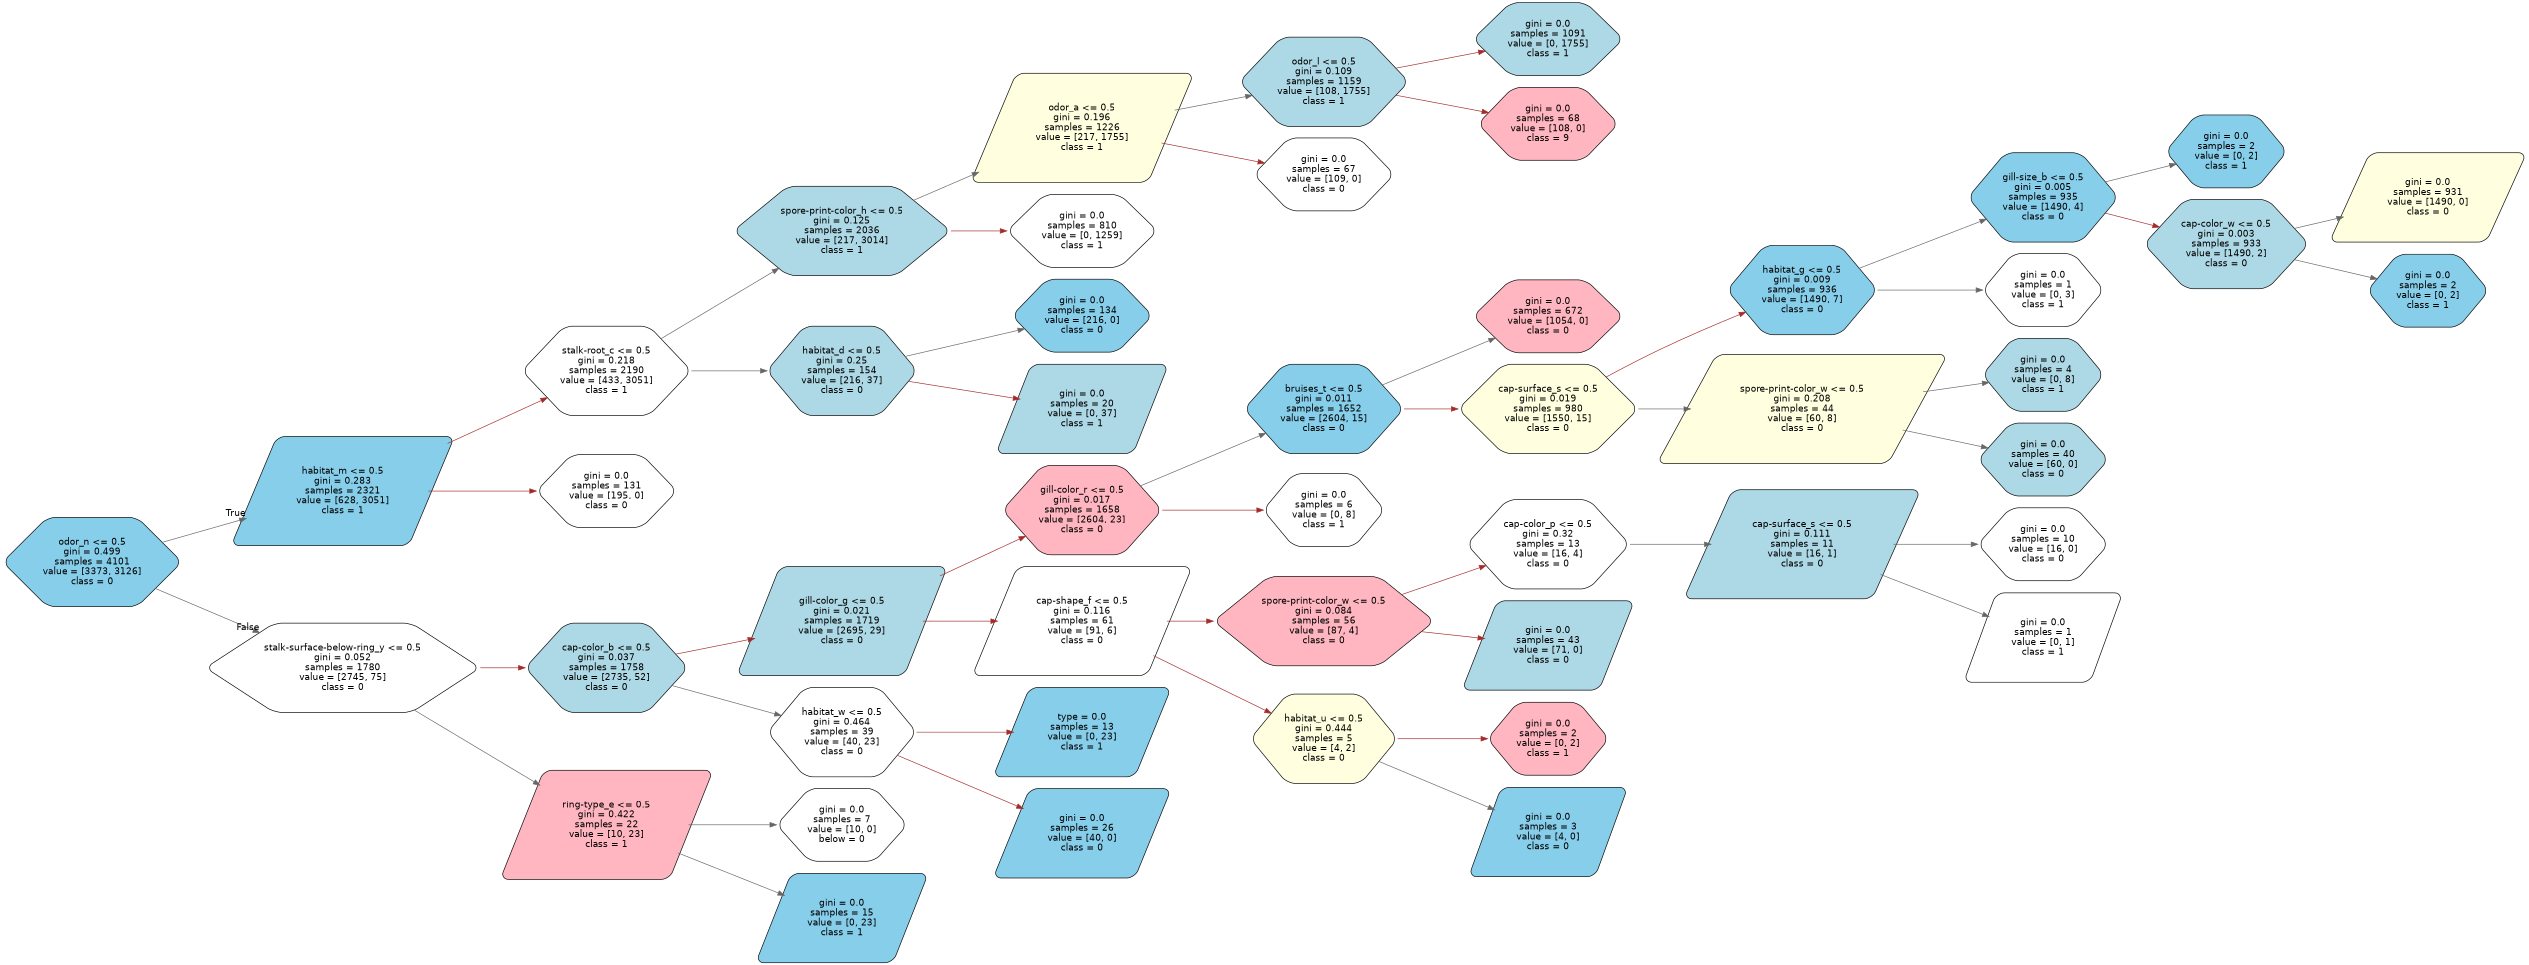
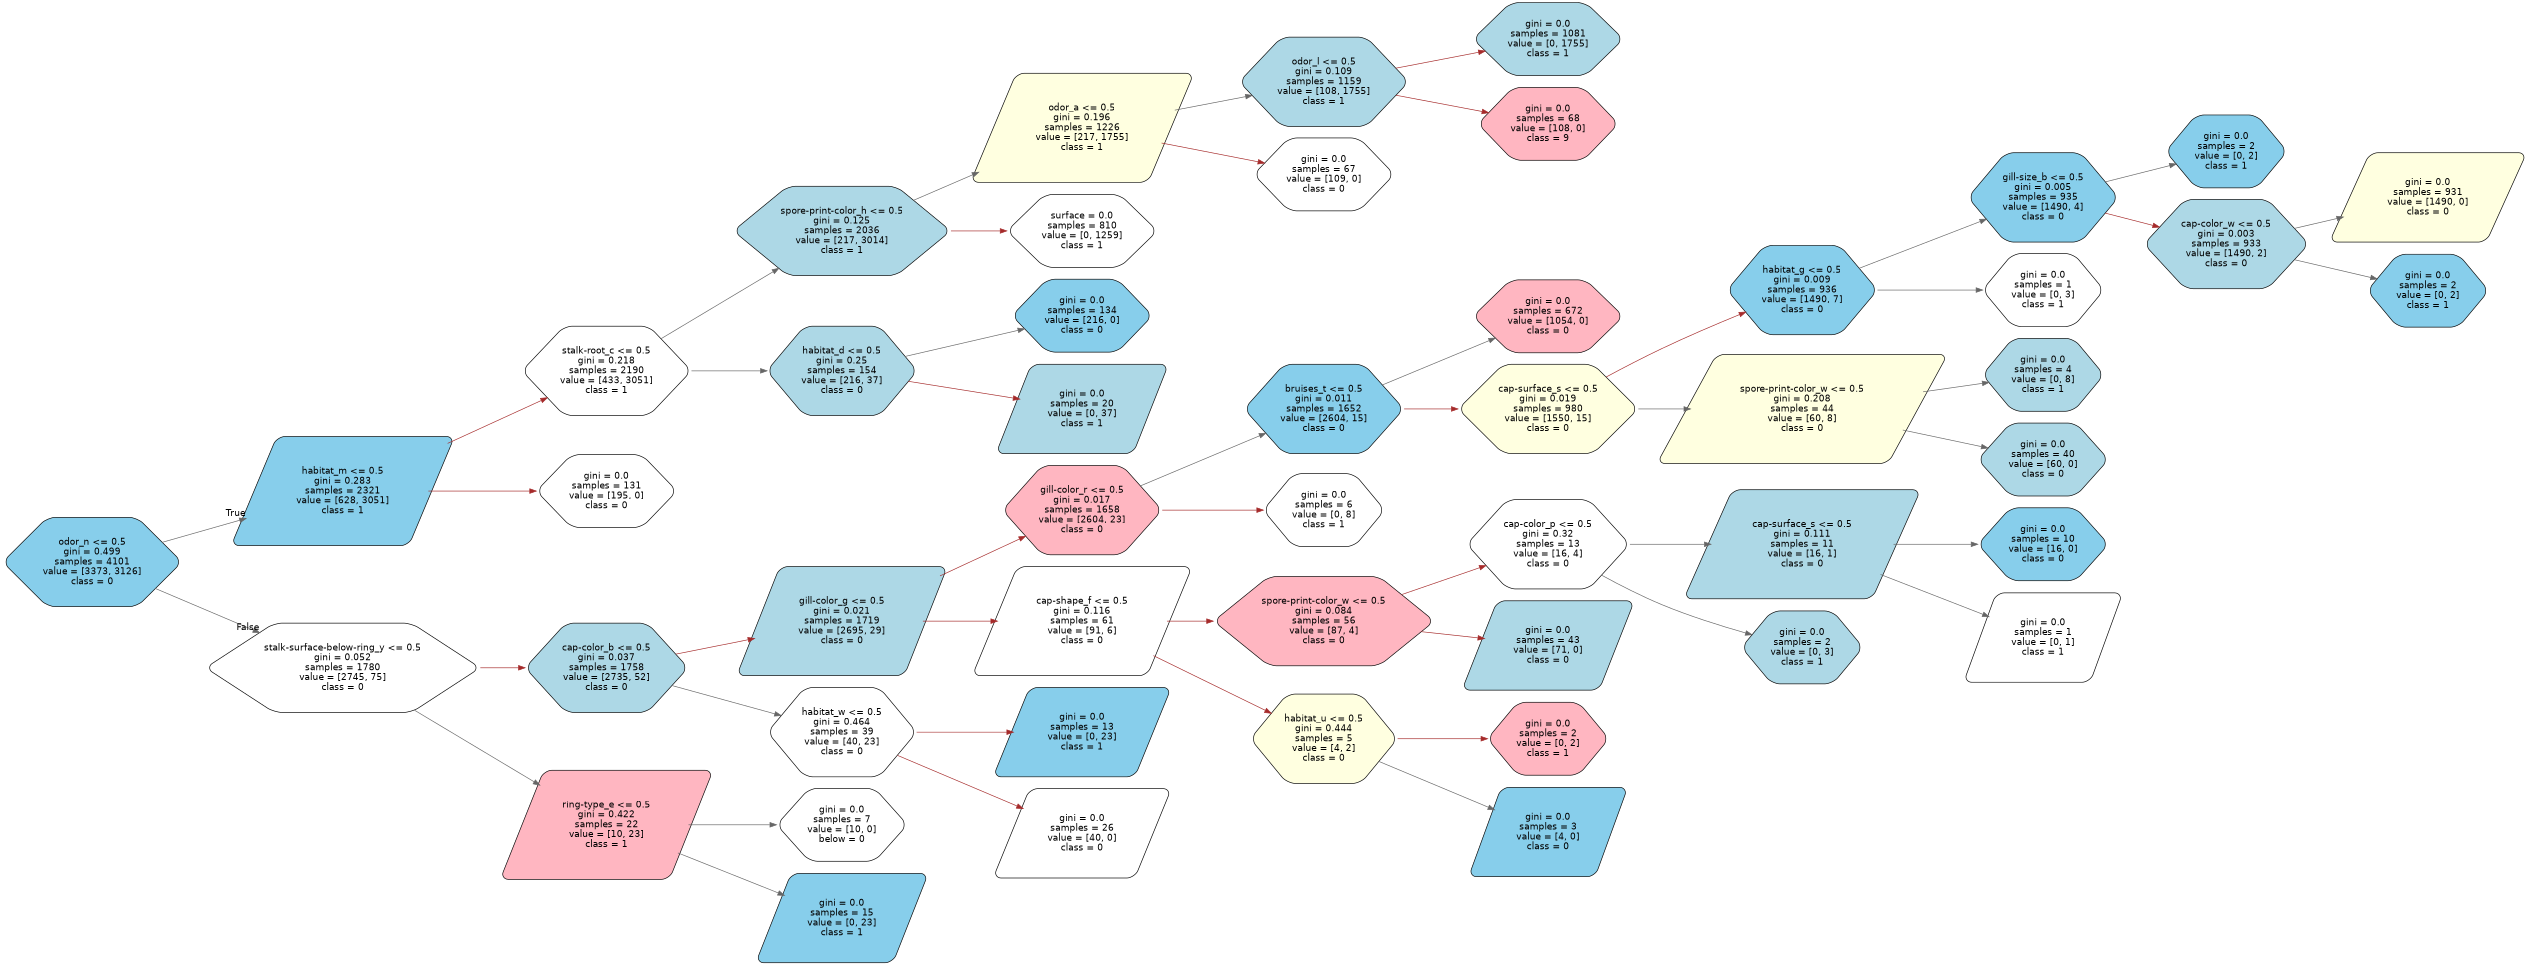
node "gini = 0.0 samples = 1091 value = [0, 1755] class = 1": label "gini = 0.0 samples = 1091 value = [0, 1755] class = 1" -> "gini = 0.0 samples = 1081 value = [0, 1755] class = 1"
node "gini = 0.0 samples = 810 value = [0, 1259] class = 1": label "gini = 0.0 samples = 810 value = [0, 1259] class = 1" -> "surface = 0.0 samples = 810 value = [0, 1259] class = 1"
node "gini = 0.0 samples = 10 value = [16, 0] class = 0": fillcolor white -> skyblue
node "gini = 0.0 samples = 2 value = [0, 3] class = 1": added
node "type = 0.0 samples = 13 value = [0, 23] class = 1": label "type = 0.0 samples = 13 value = [0, 23] class = 1" -> "gini = 0.0 samples = 13 value = [0, 23] class = 1"
node "gini = 0.0 samples = 26 value = [40, 0] class = 0": fillcolor skyblue -> white
